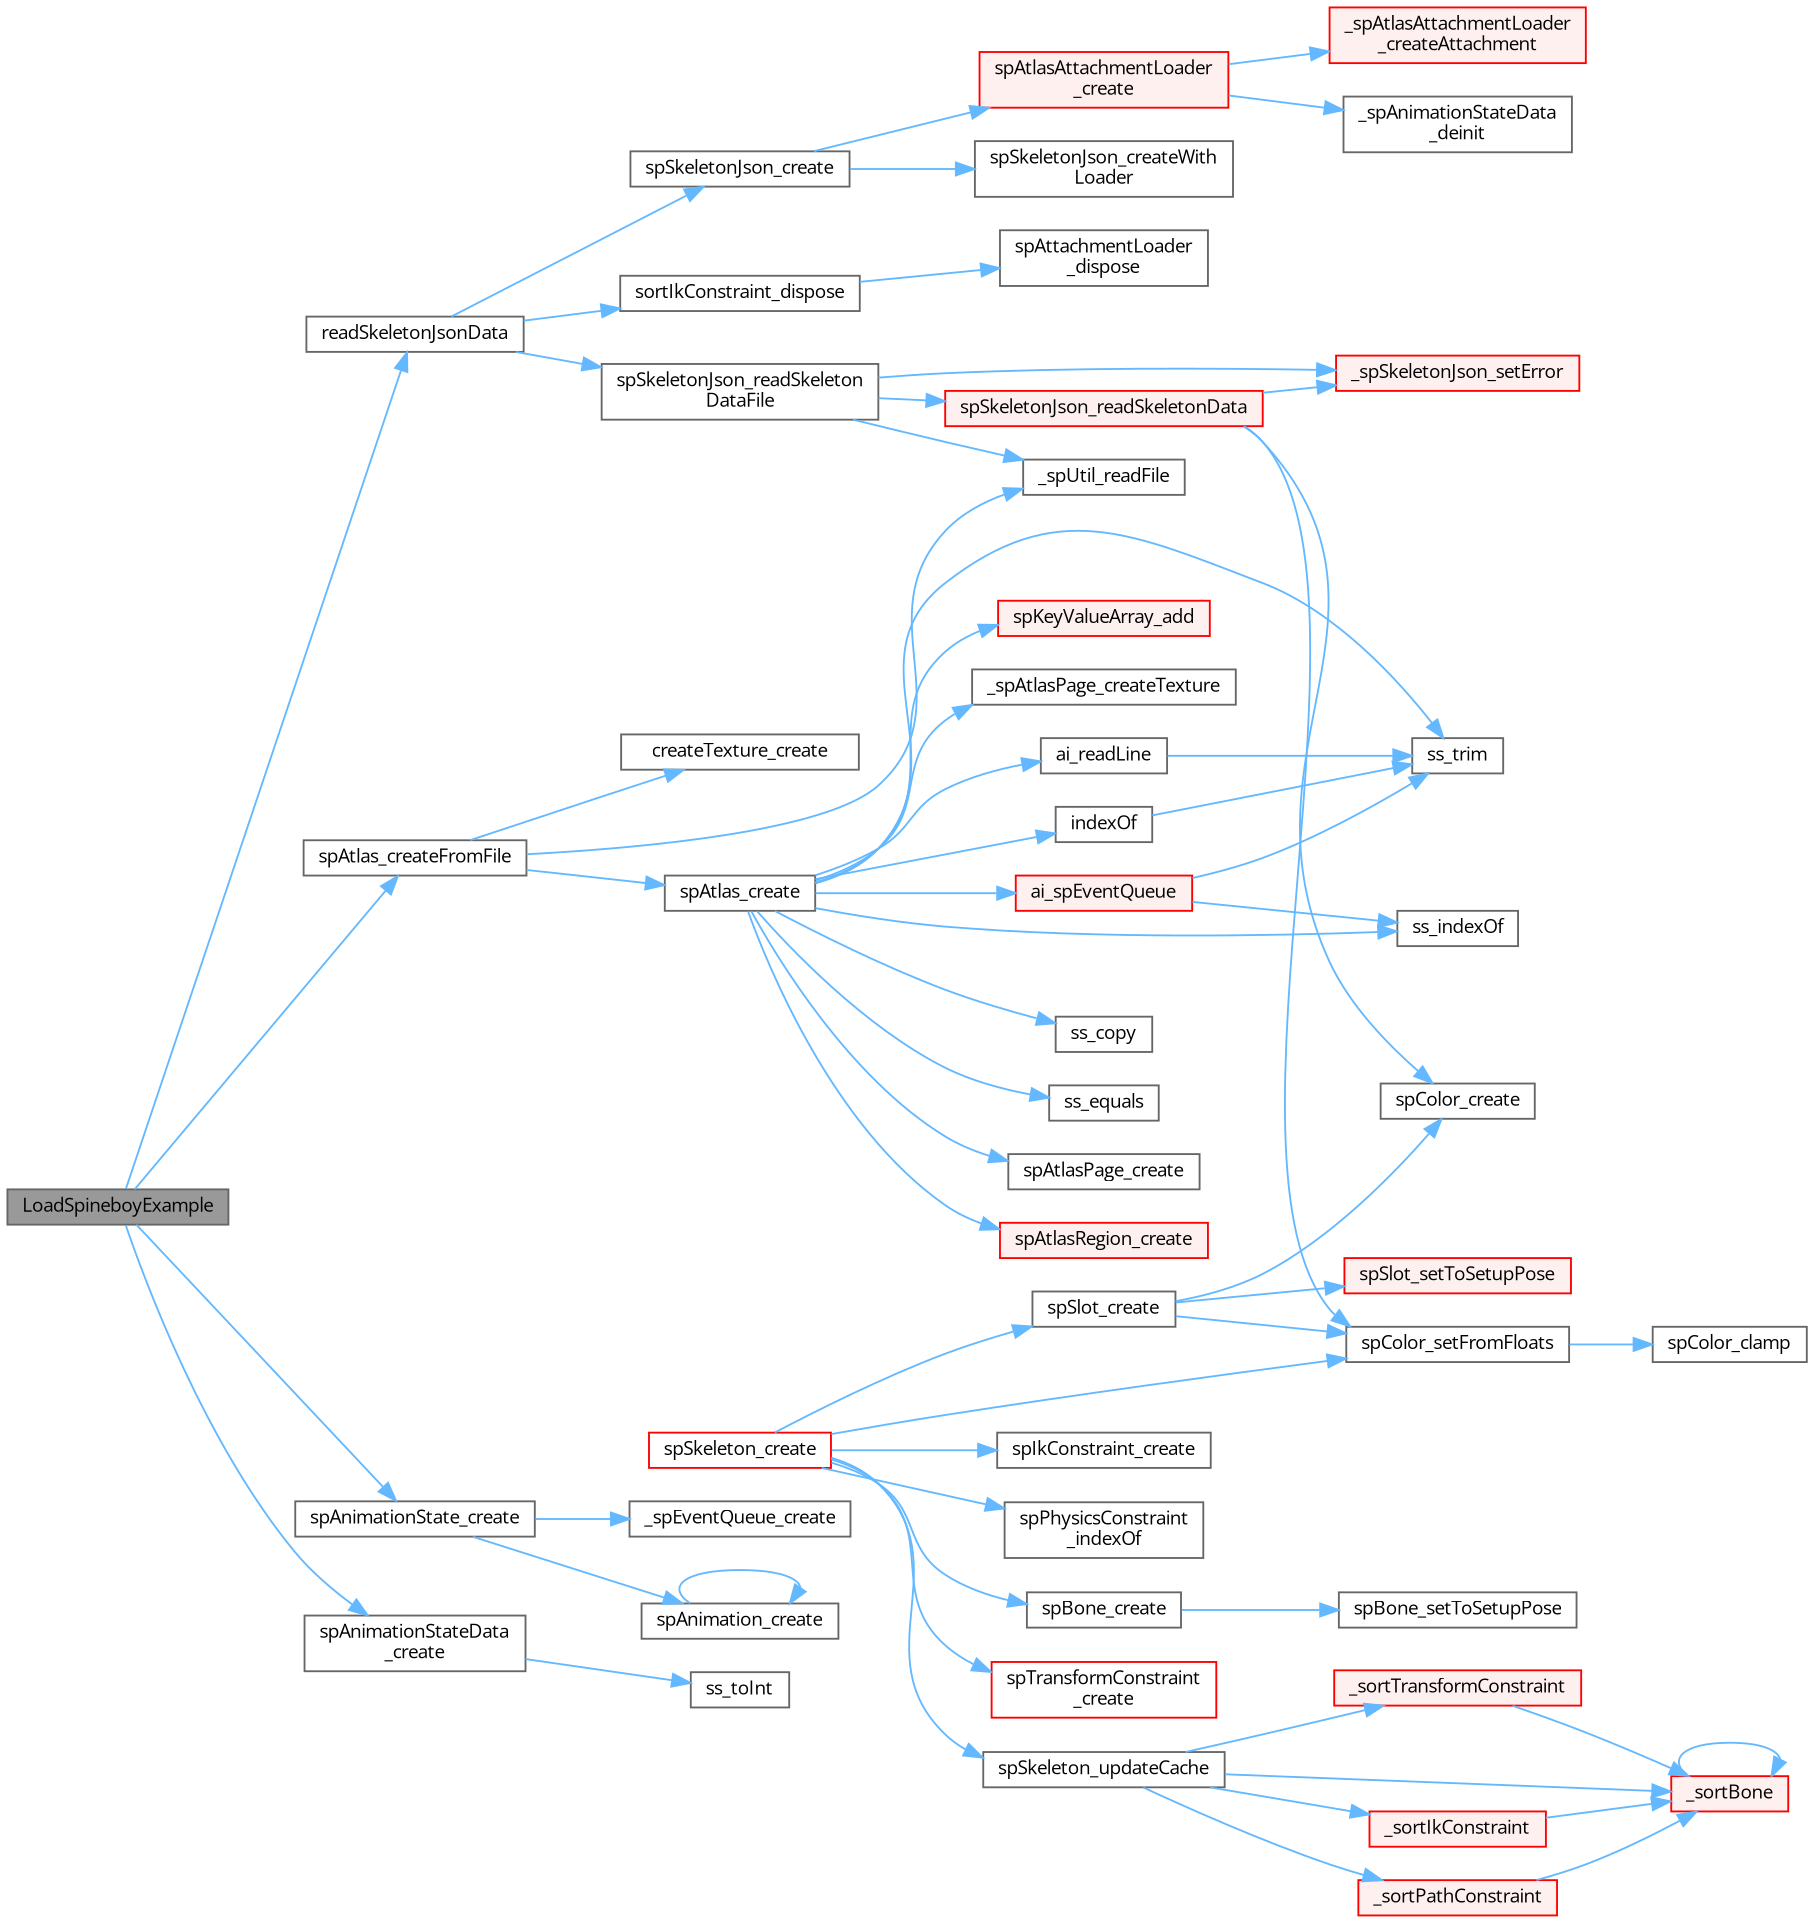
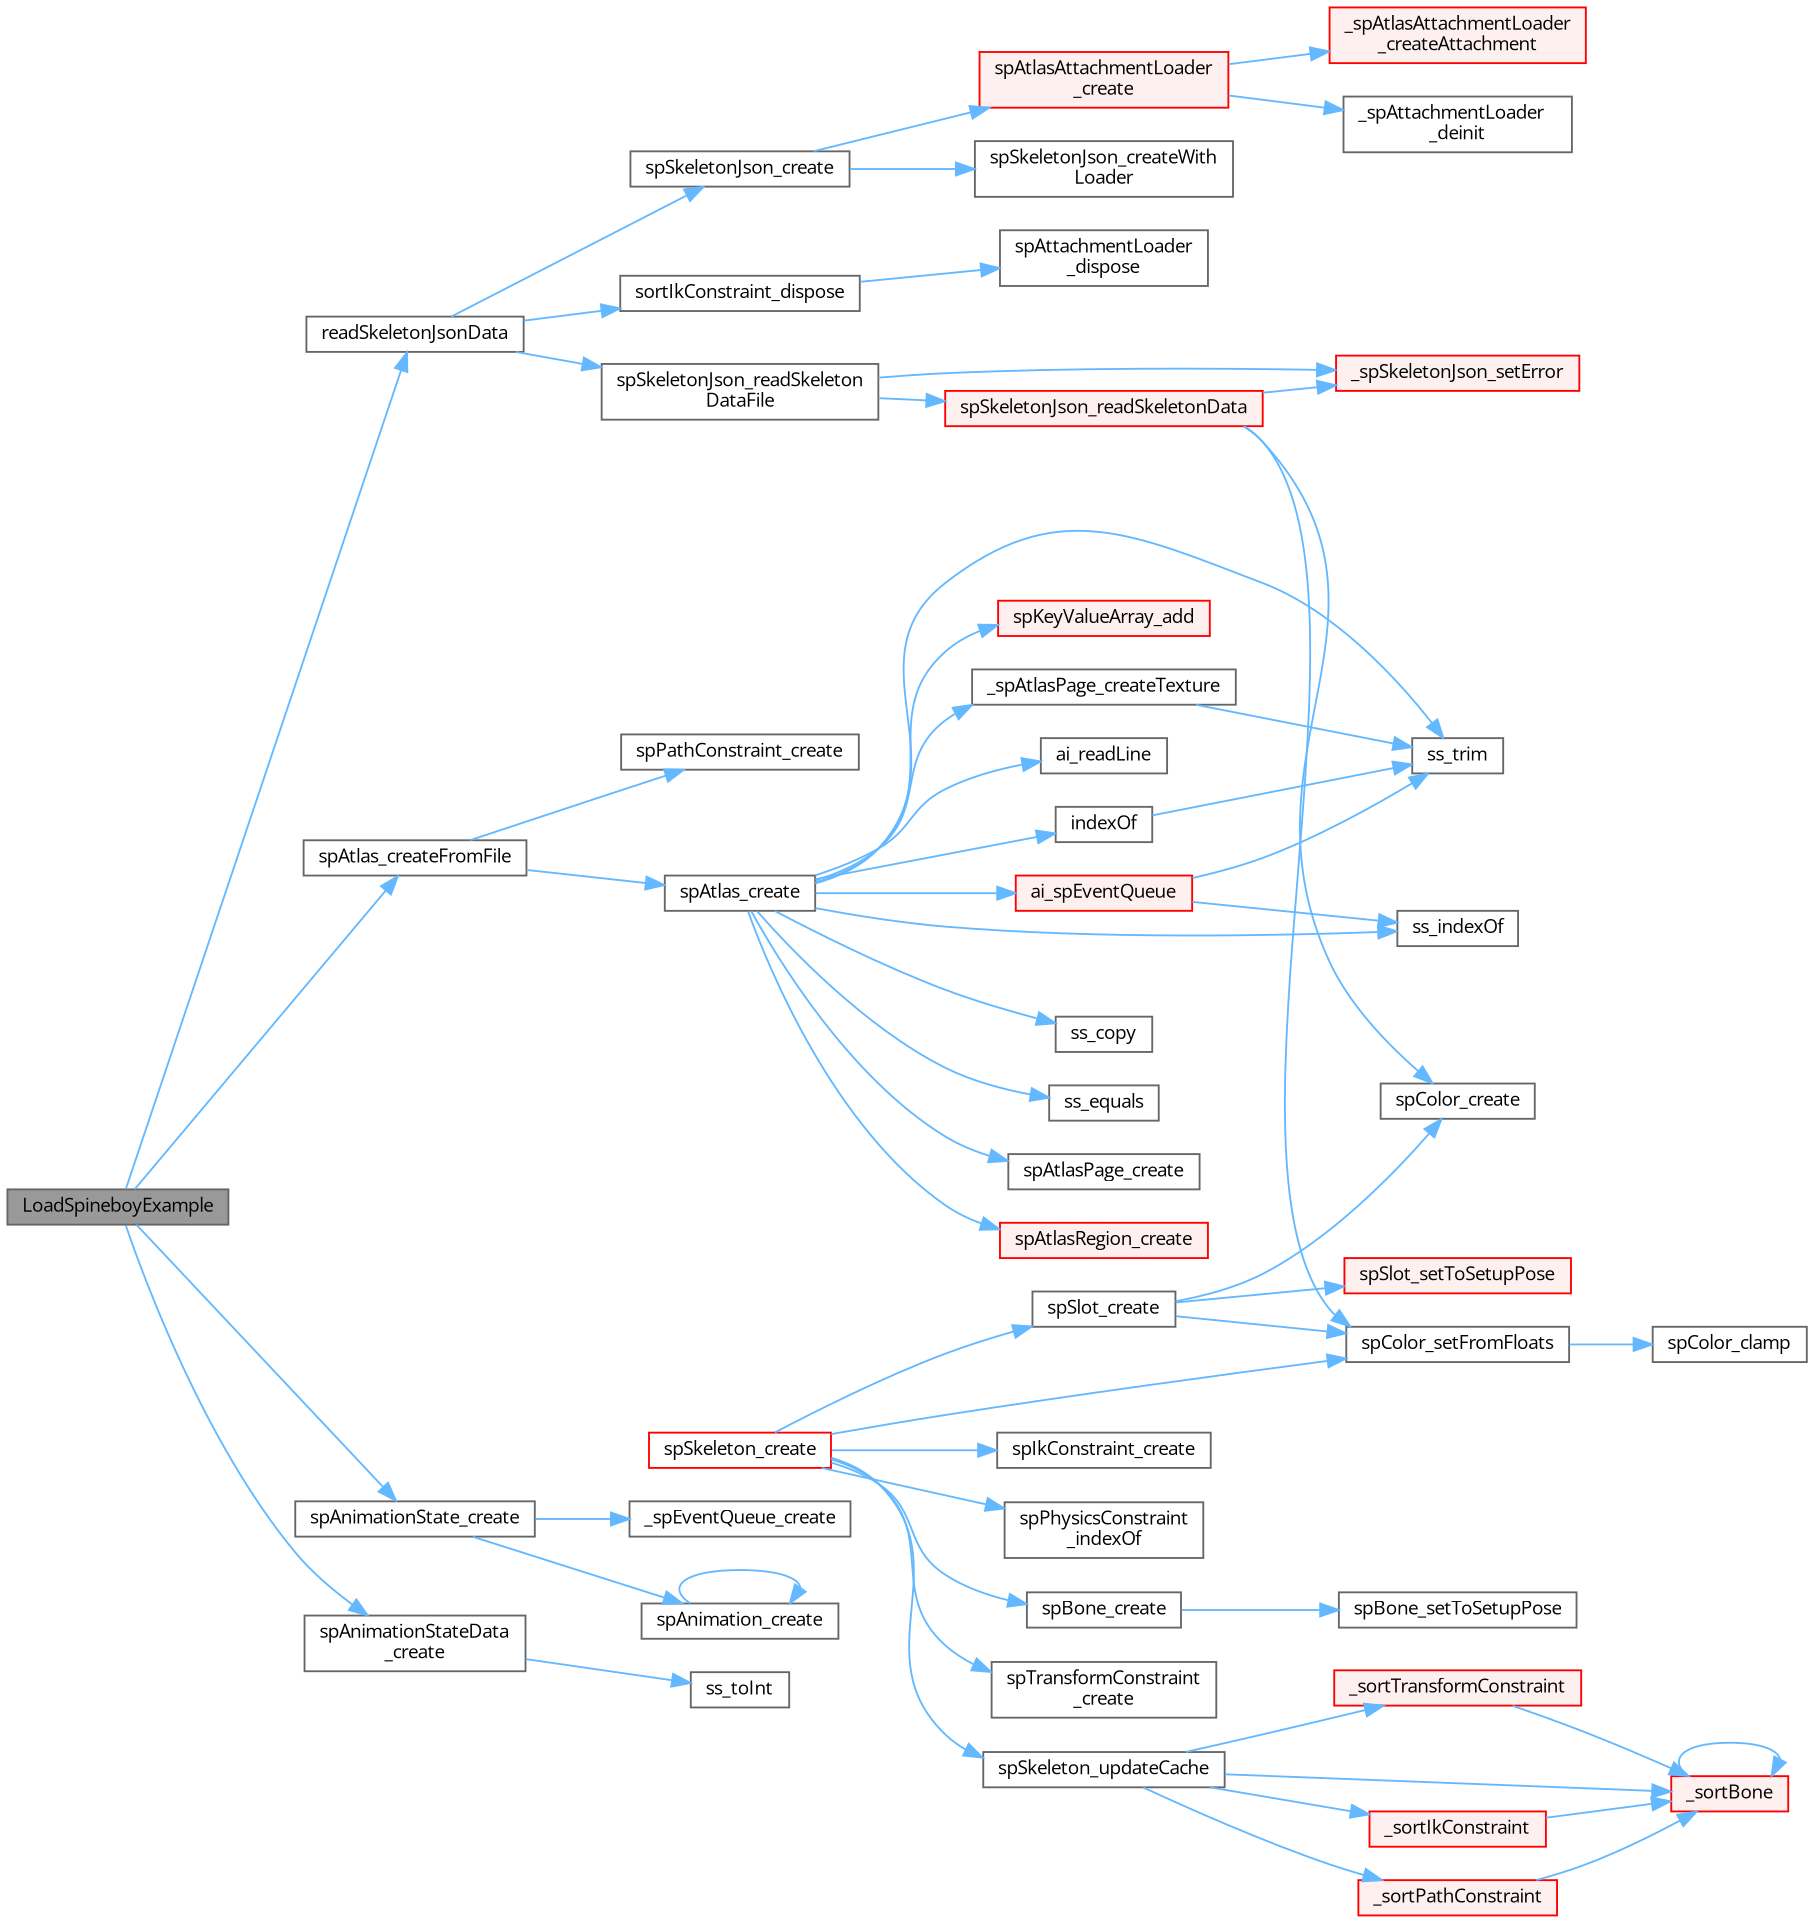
node "_spAnimationStateData _deinit": label "_spAnimationStateData _deinit" -> "_spAttachmentLoader _deinit"
node "_spUtil_readFile": removed
node "createTexture_create": label "createTexture_create" -> "spPathConstraint_create"
edge "ai_readLine" -> "ss_trim": now "_spAtlasPage_createTexture" -> "ss_trim"
node "spTransformConstraint _create": color red -> grey40
